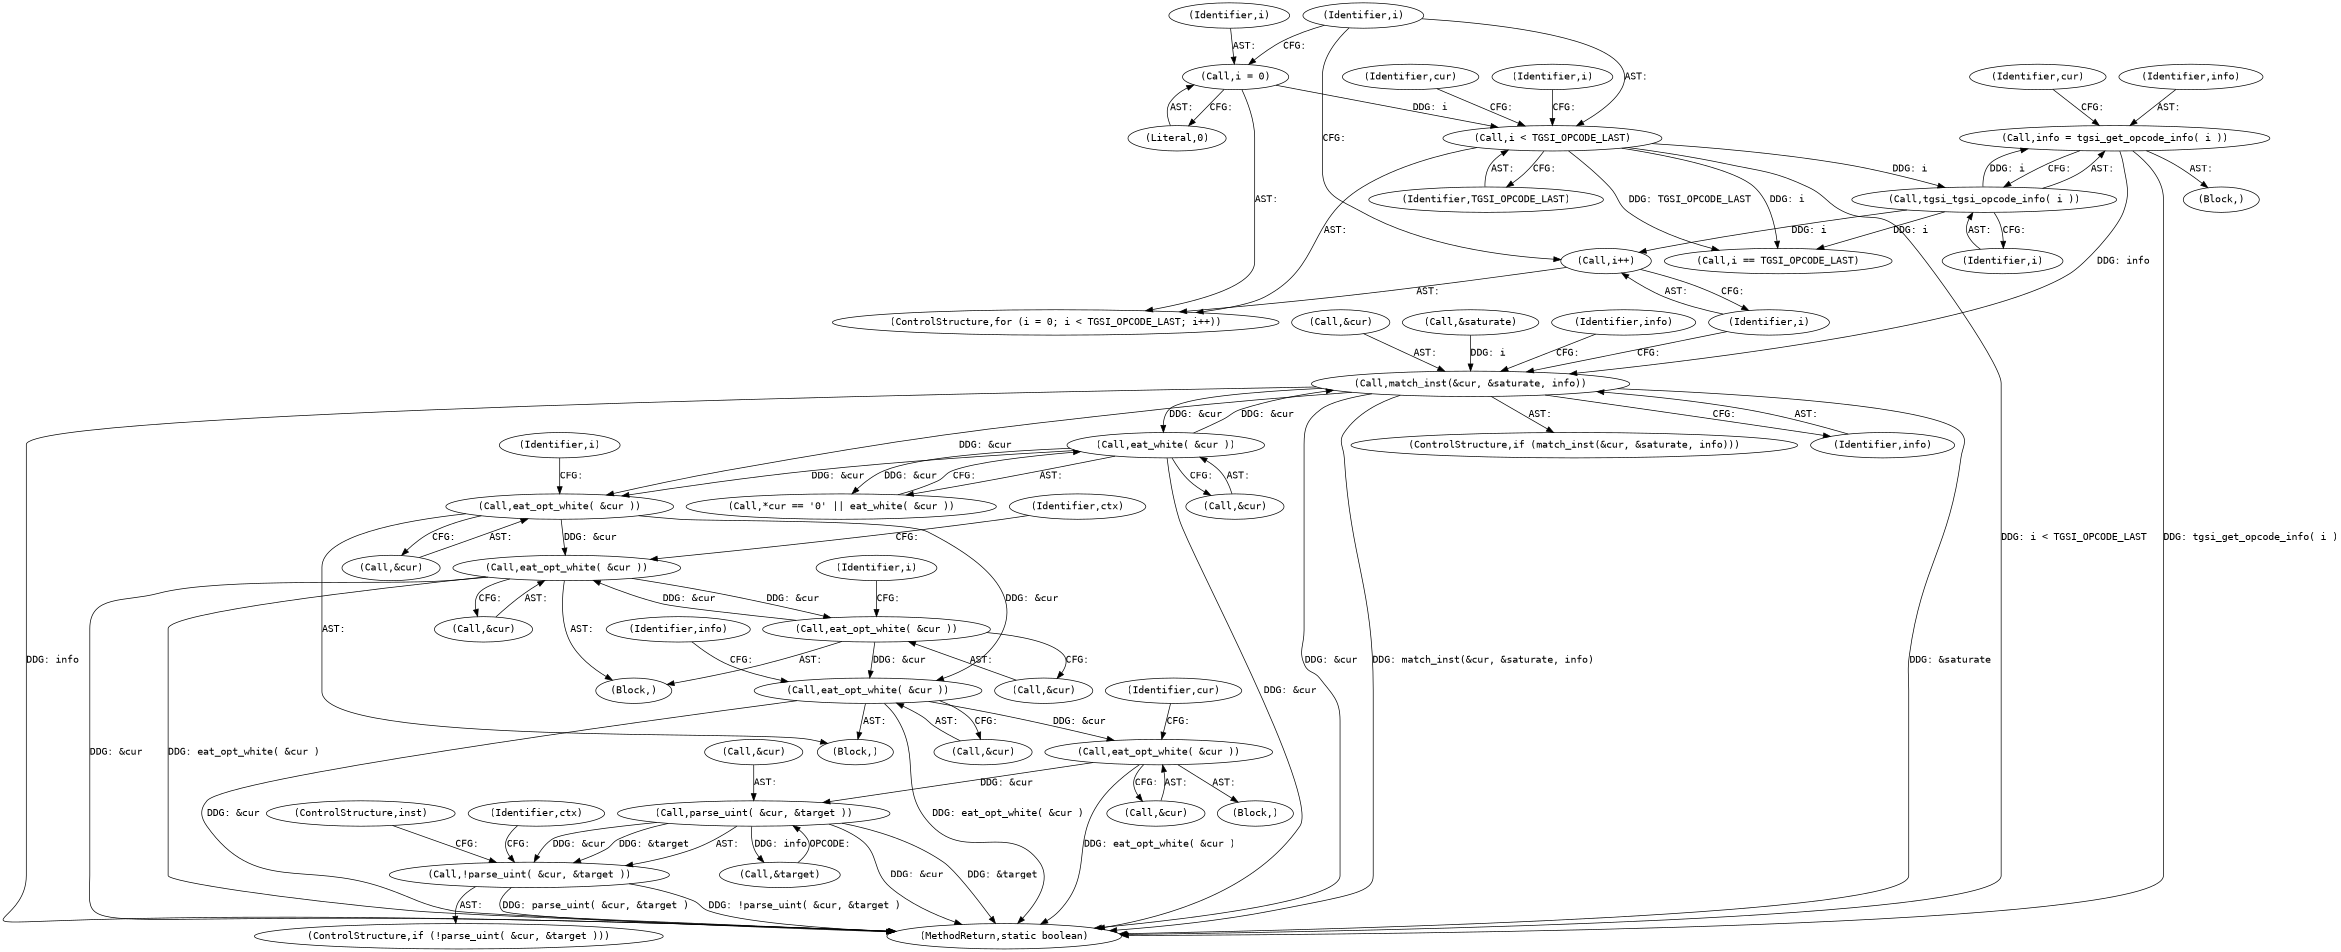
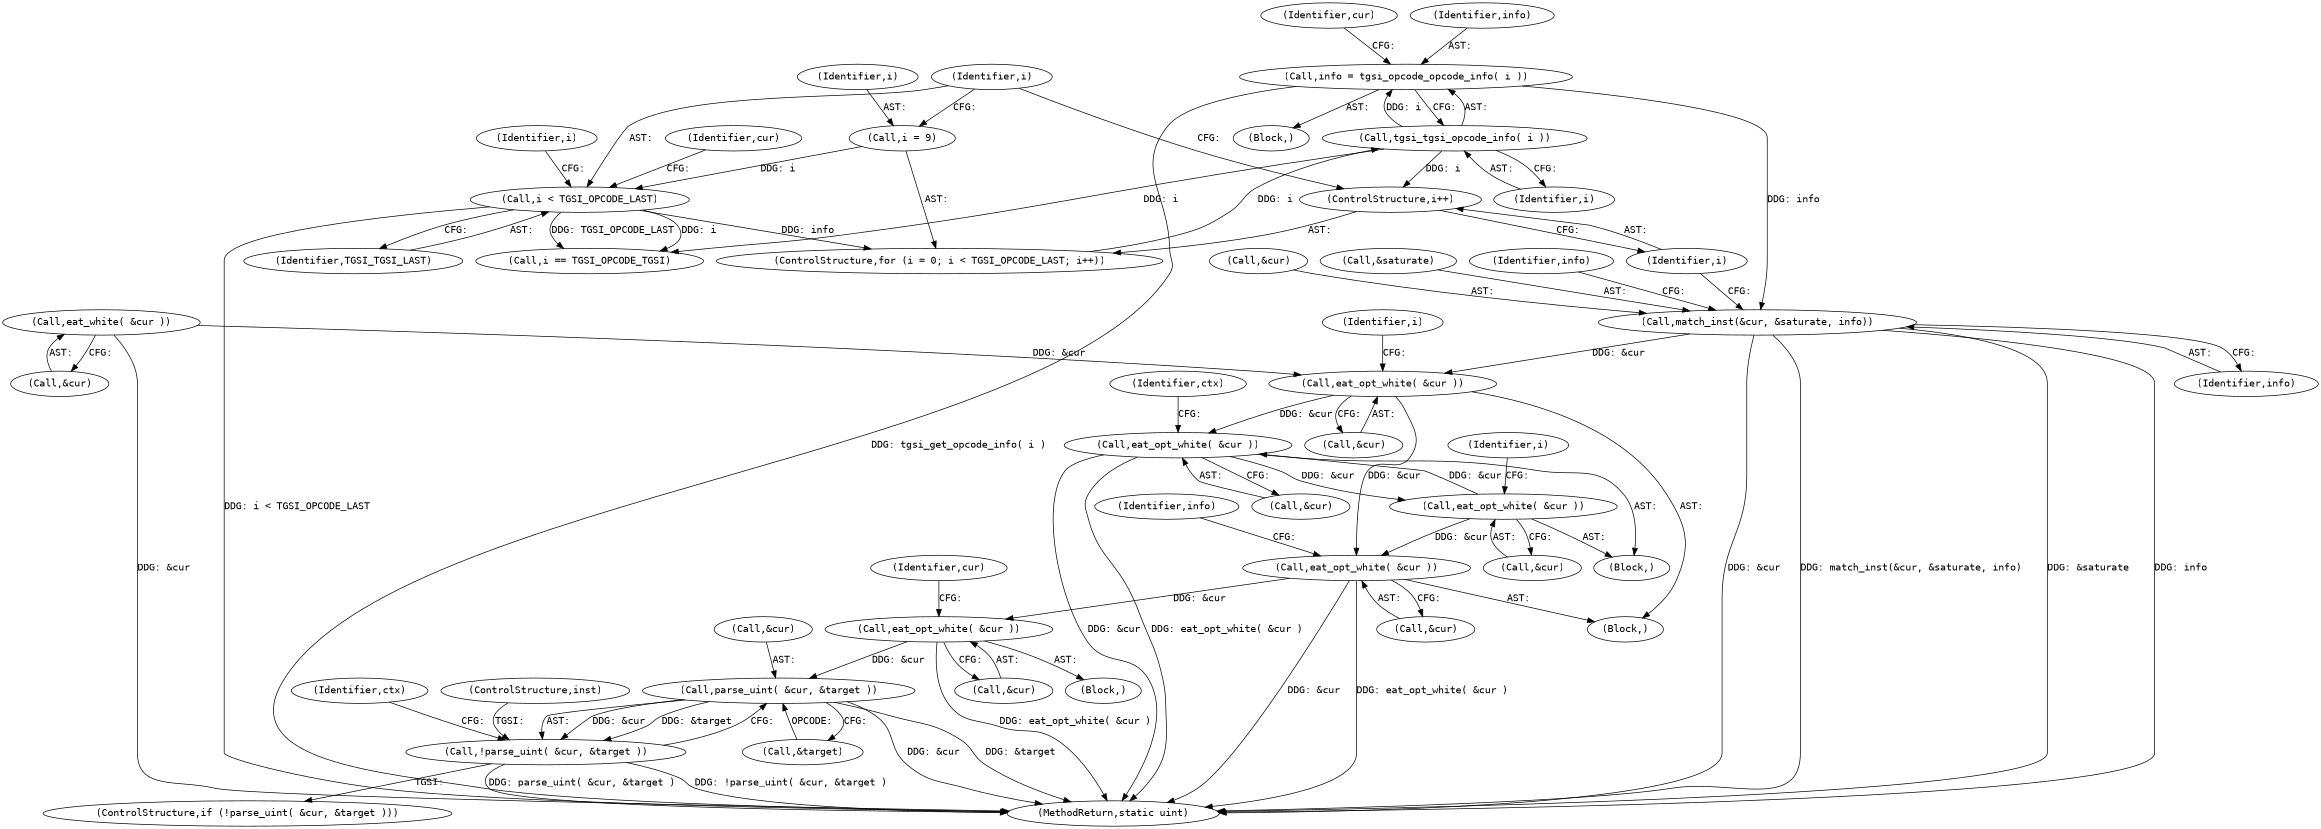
node "(Call,i = 0)": label "(Call,i = 0)" -> "(Call,i = 9)"
node "(Literal,0)": removed
node "(Call,info = tgsi_get_opcode_info( i ))": label "(Call,info = tgsi_get_opcode_info( i ))" -> "(Call,info = tgsi_opcode_opcode_info( i ))"
edge "(Call,i < TGSI_OPCODE_LAST)" -> "(Call,tgsi_tgsi_opcode_info( i ))": now "(ControlStructure,for (i = 0; i < TGSI_OPCODE_LAST; i++))" -> "(Call,tgsi_tgsi_opcode_info( i ))"
node "(Identifier,TGSI_OPCODE_LAST)": label "(Identifier,TGSI_OPCODE_LAST)" -> "(Identifier,TGSI_TGSI_LAST)"
edge "(Call,i < TGSI_OPCODE_LAST)" -> "(ControlStructure,for (i = 0; i < TGSI_OPCODE_LAST; i++))": label "AST: " -> "DDG: info"
node "(Call,i++)": label "(Call,i++)" -> "(ControlStructure,i++)"
node "(Call,i == TGSI_OPCODE_LAST)": label "(Call,i == TGSI_OPCODE_LAST)" -> "(Call,i == TGSI_OPCODE_TGSI)"
edge "(Call,&saturate)" -> "(Call,match_inst(&cur, &saturate, info))": label "DDG: i" -> "AST: "
edge "(Call,match_inst(&cur, &saturate, info))" -> "(Call,eat_white( &cur ))": removed, label "DDG: &cur"
edge "(Call,eat_white( &cur ))" -> "(Call,match_inst(&cur, &saturate, info))": removed, label "DDG: &cur"
node "(ControlStructure,if (match_inst(&cur, &saturate, info)))": removed
node "(Call,*cur == '0' || eat_white( &cur ))": removed
edge "(Call,!parse_uint( &cur, &target ))" -> "(Call,parse_uint( &cur, &target ))": added, label "CFG:"
edge "(ControlStructure,inst)" -> "(Call,!parse_uint( &cur, &target ))": label "CFG: " -> "TGSI: "
edge "(Call,parse_uint( &cur, &target ))" -> "(Call,&target)": label "DDG: info" -> "CFG: "
edge "(Call,!parse_uint( &cur, &target ))" -> "(ControlStructure,if (!parse_uint( &cur, &target )))": label "AST: " -> "TGSI: "
node "(MethodReturn,static boolean)": label "(MethodReturn,static boolean)" -> "(MethodReturn,static uint)"
